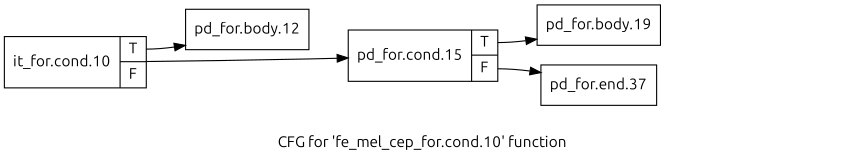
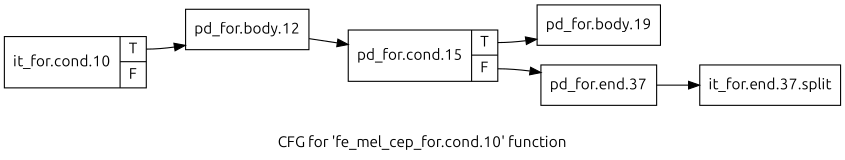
edge "it_for.cond.10" -> "pd_for.cond.15": now "pd_for.body.12" -> "pd_for.cond.15"
node "it_for.end.37.split": added
